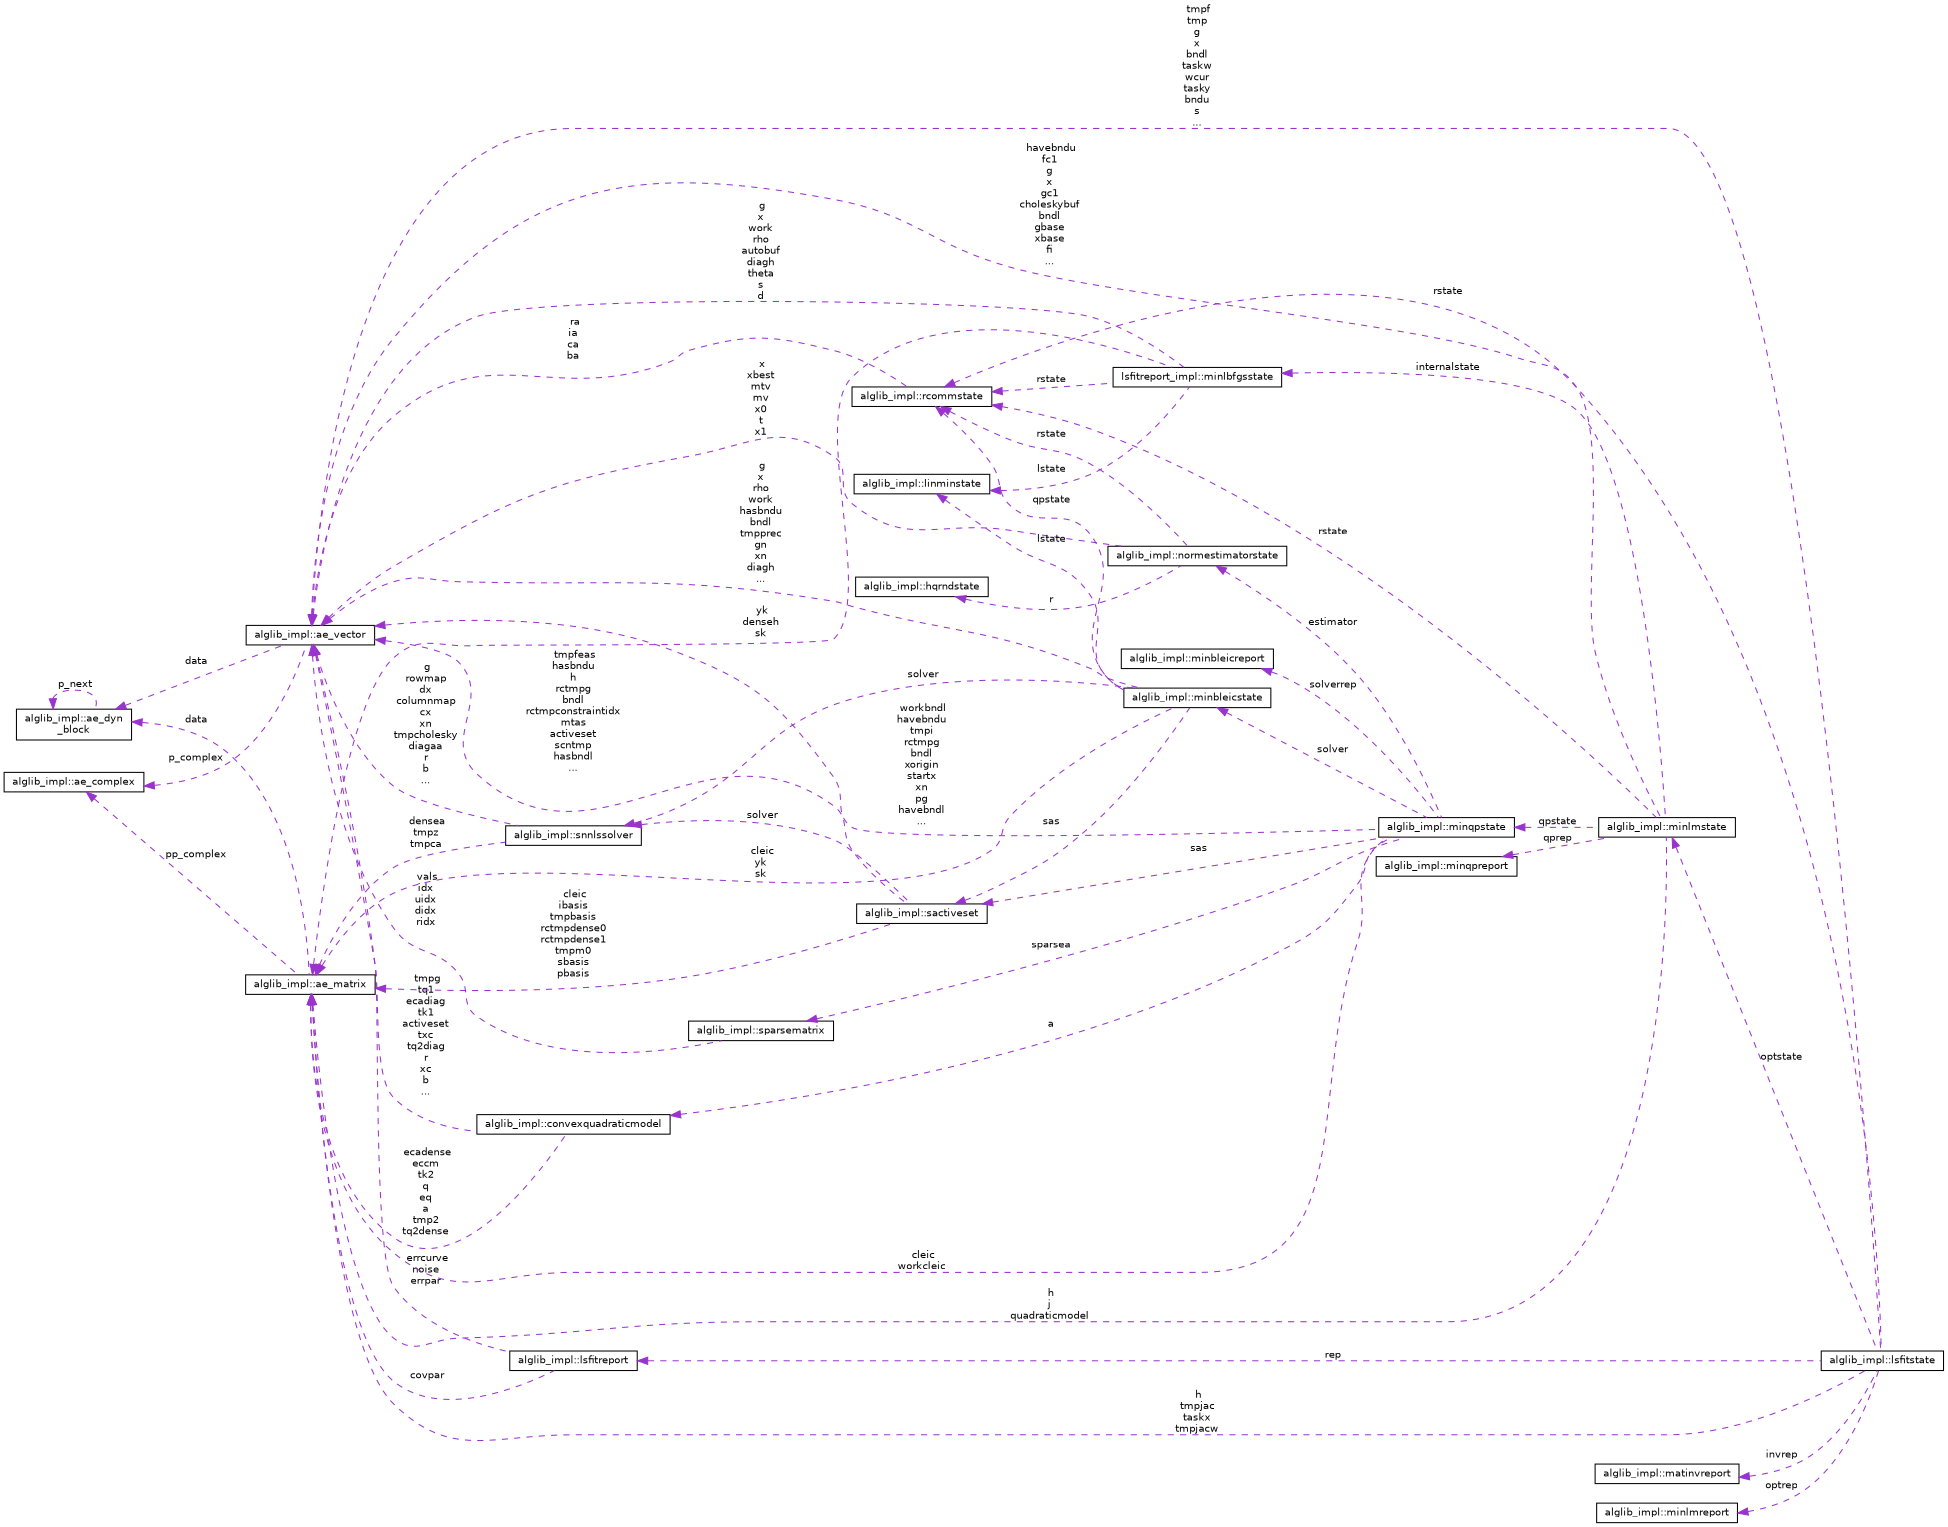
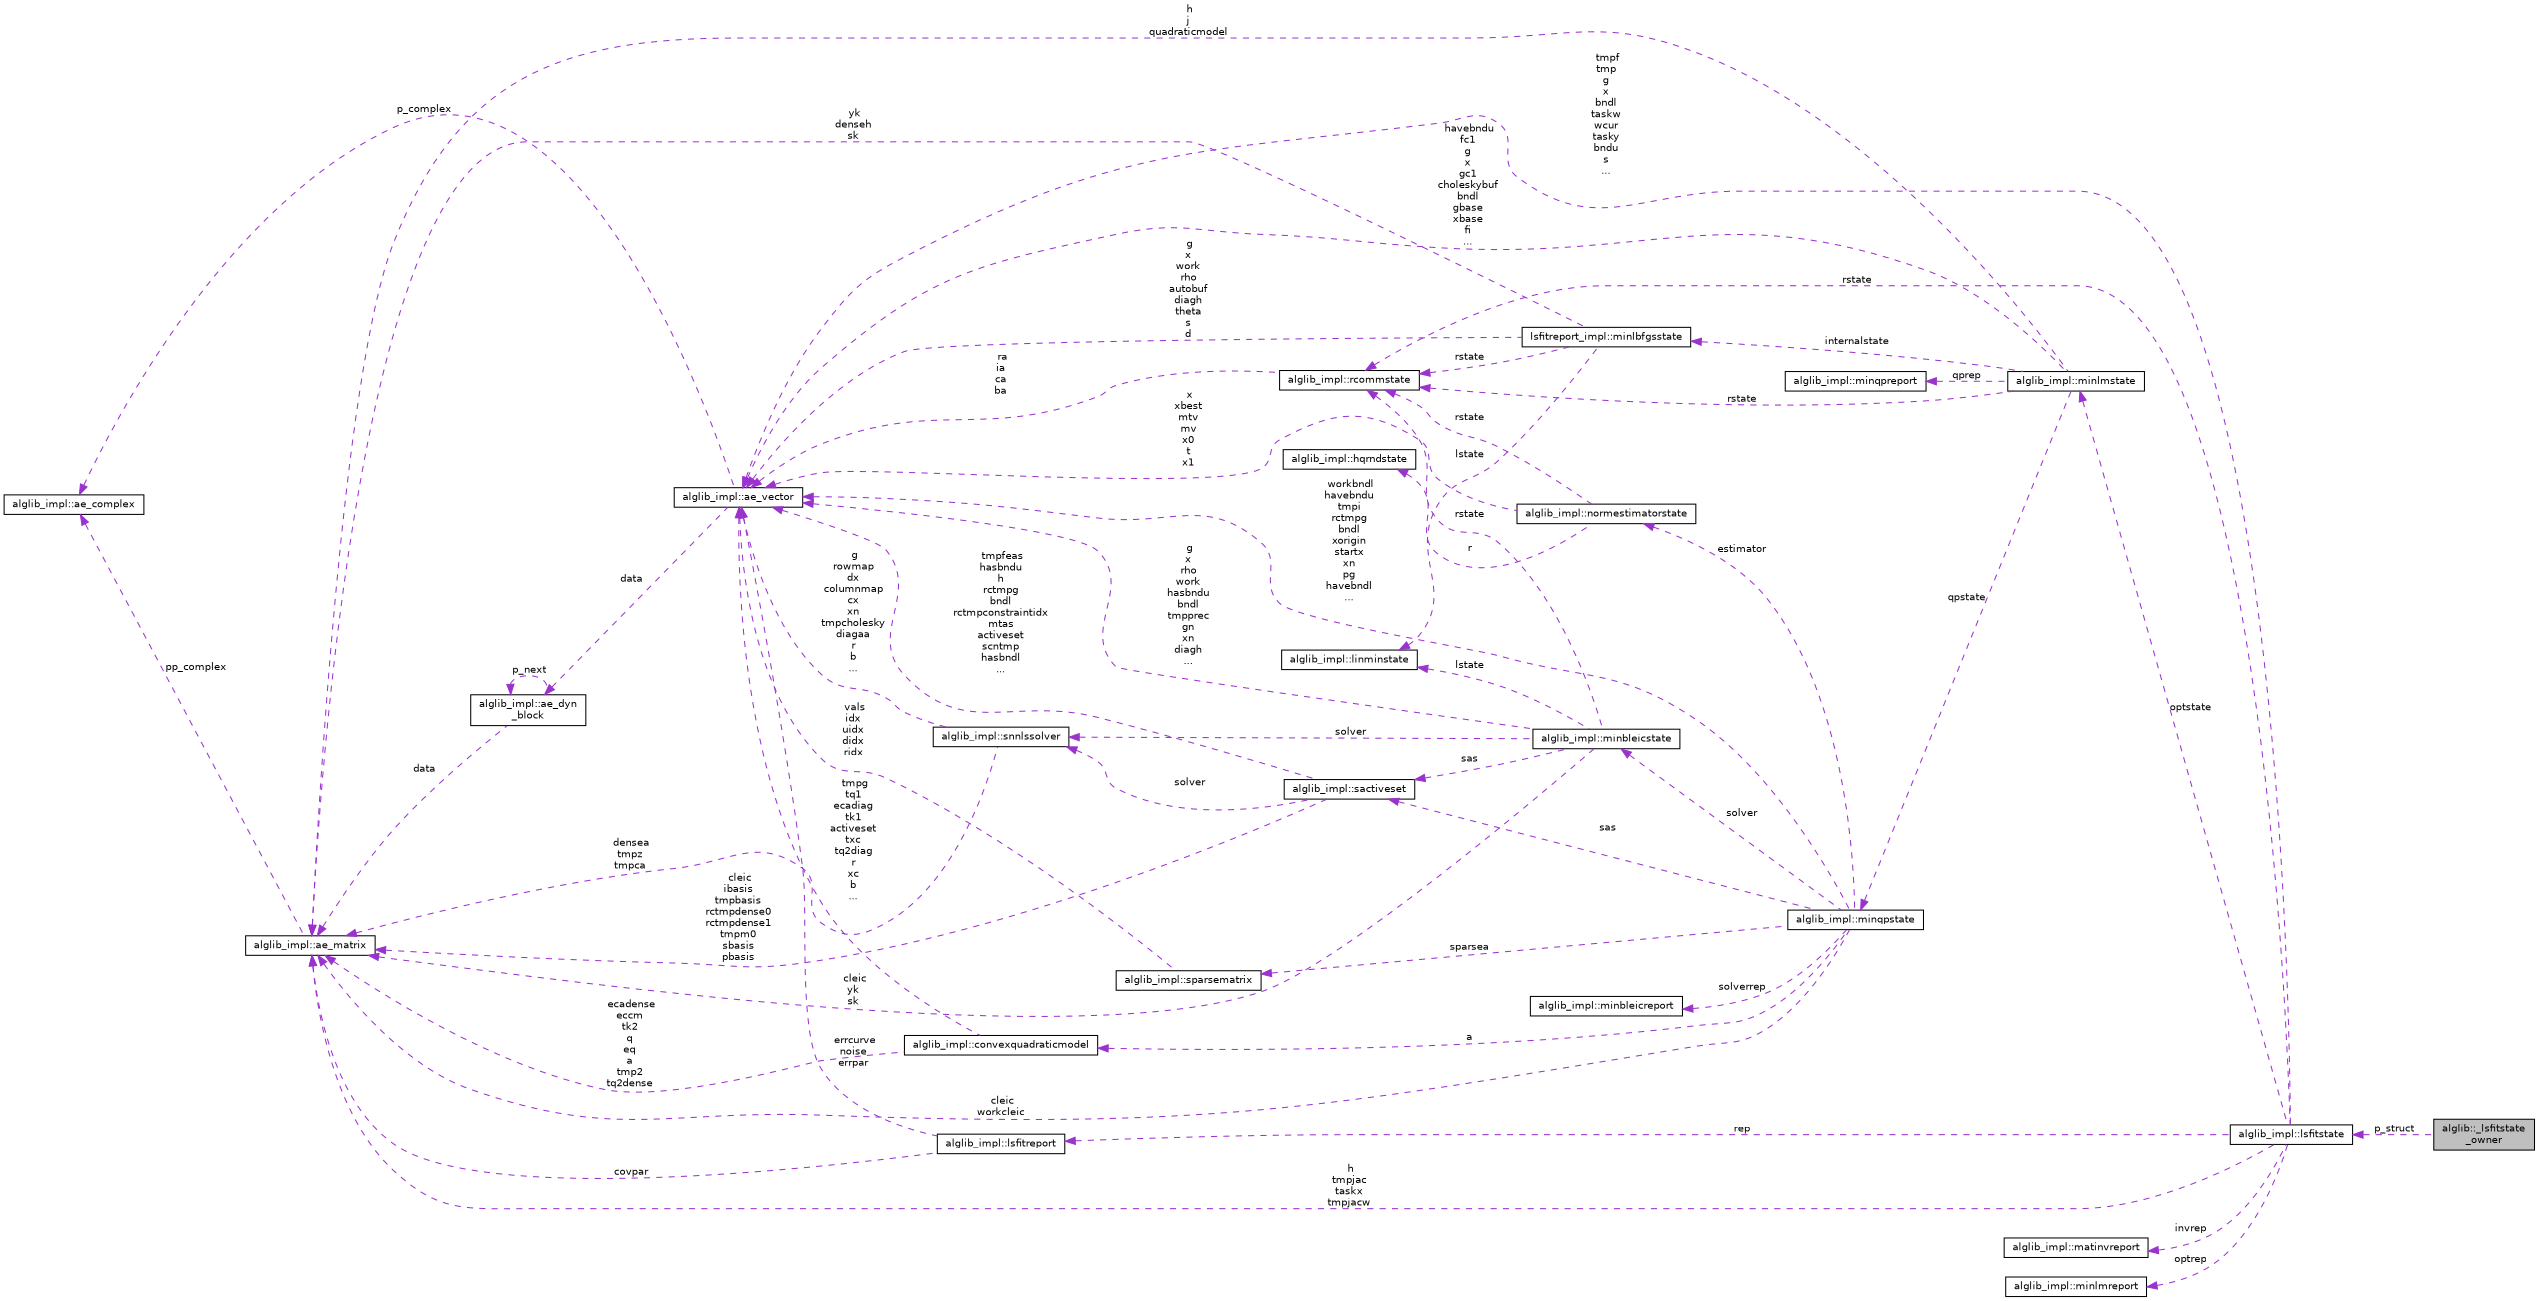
edge "alglib_impl::minbleicstate" -> "alglib_impl::rcommstate": label " qpstate" -> " rstate"
edge "alglib_impl::ae_matrix" -> "alglib_impl::ae_dyn _block": reversed
node "alglib::_lsfitstate _owner": added
